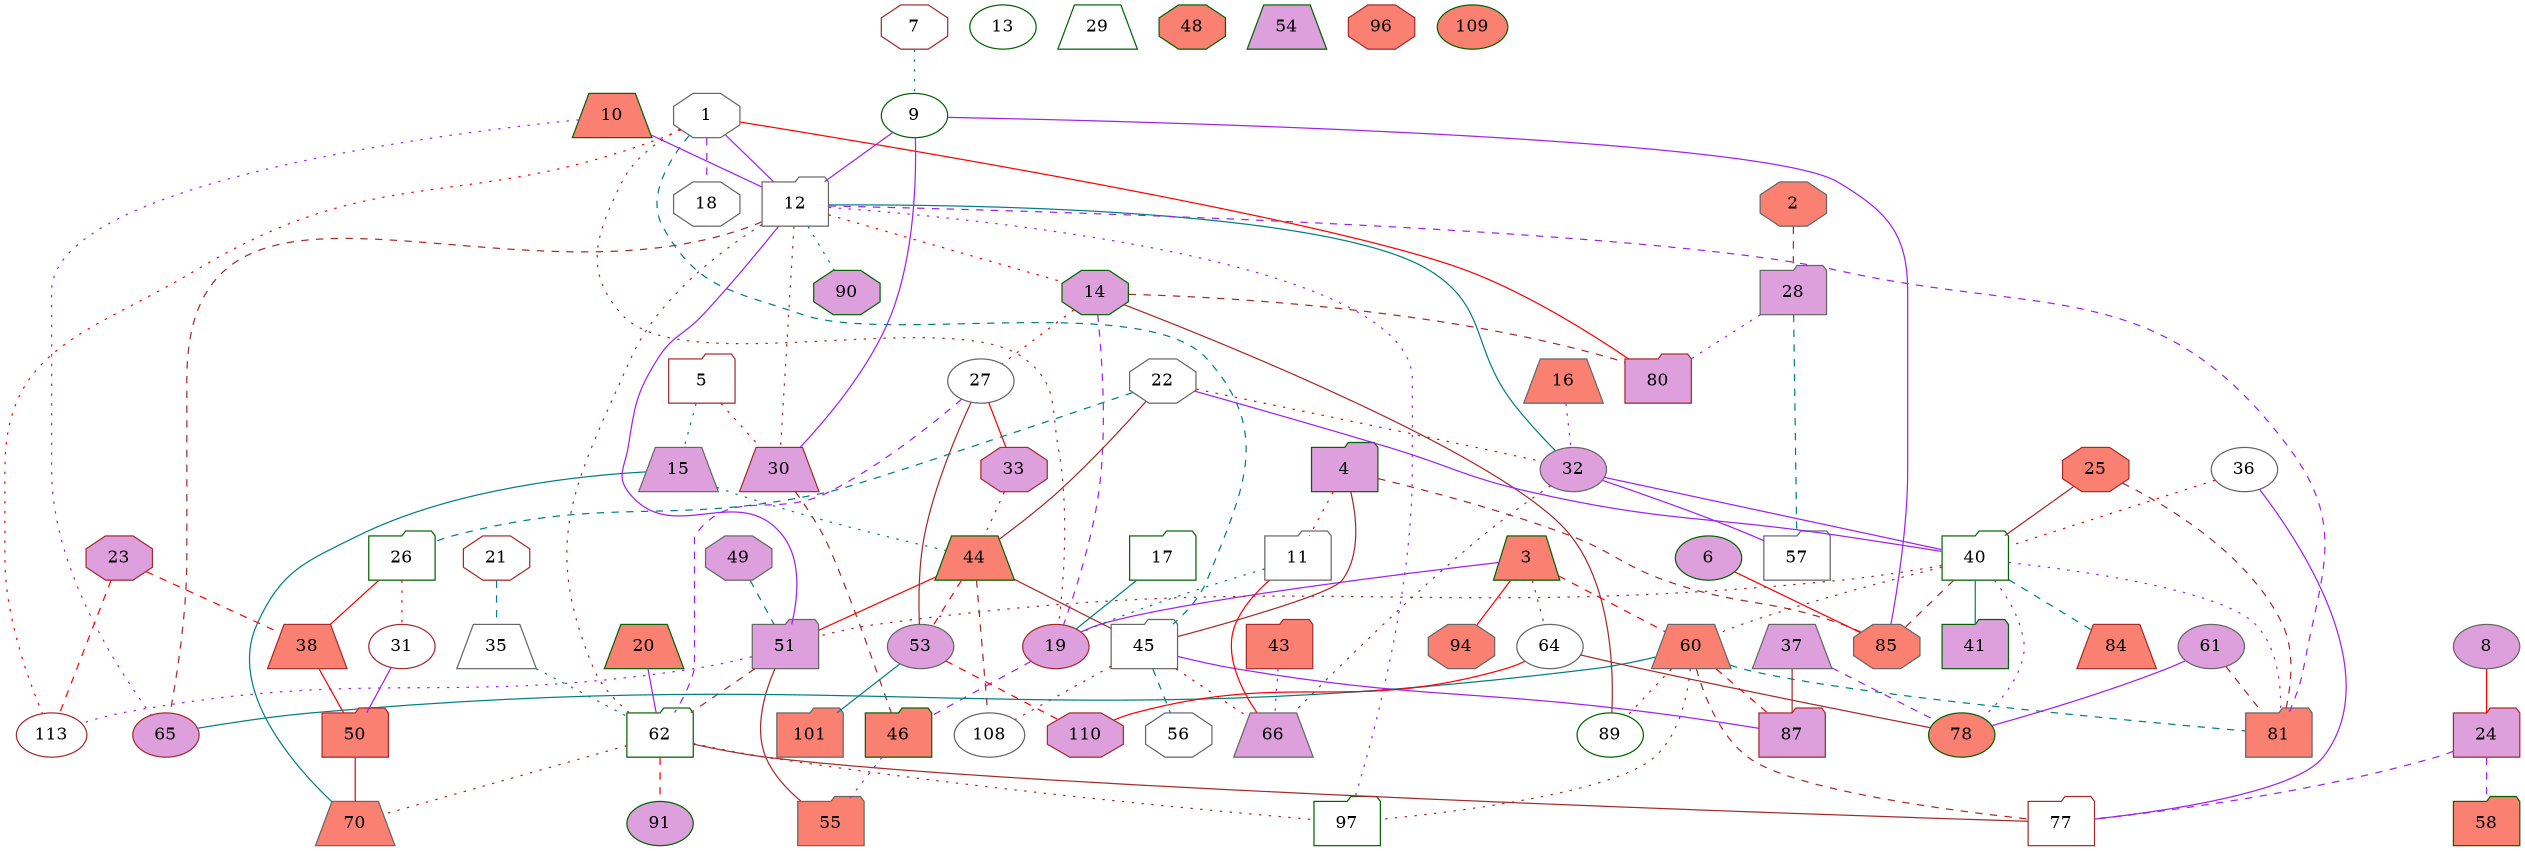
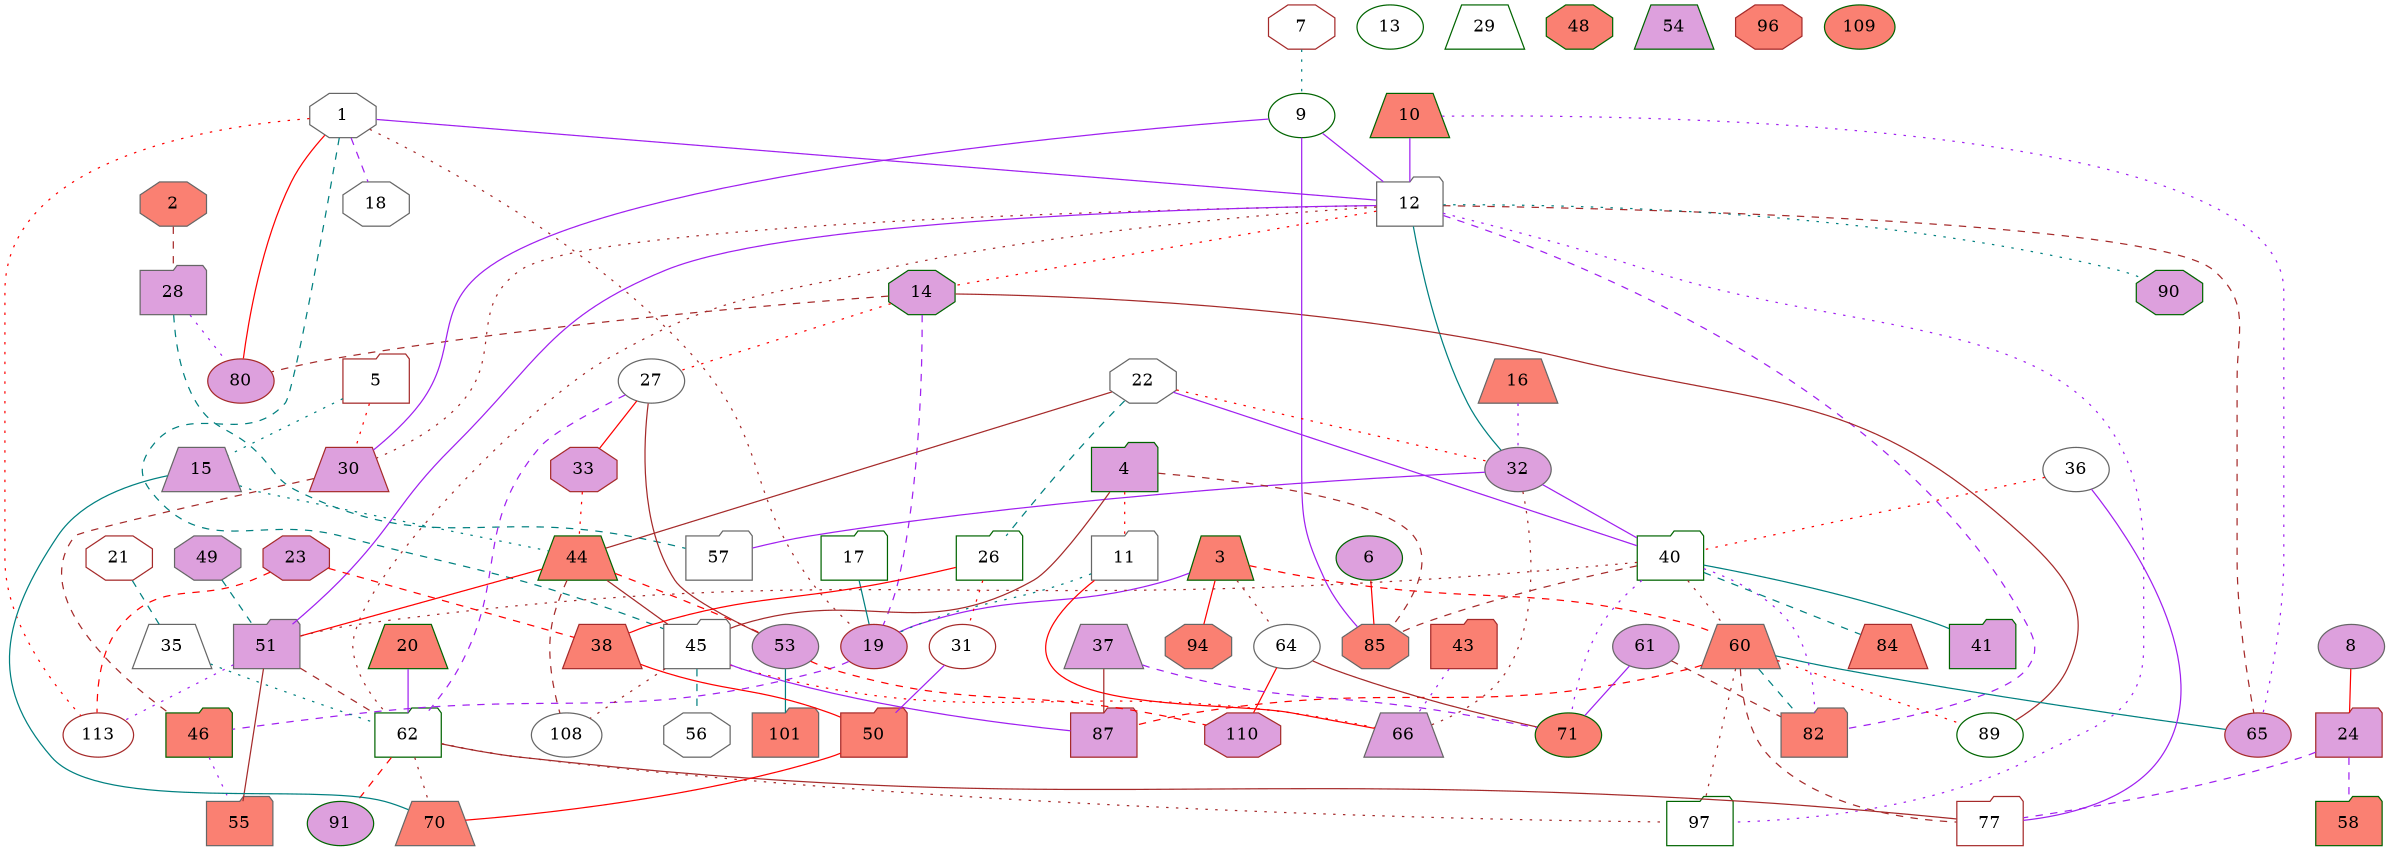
node "80": shape folder -> ellipse
node "25": removed
node "78": label "78" -> "71"
node "81": label "81" -> "82"
